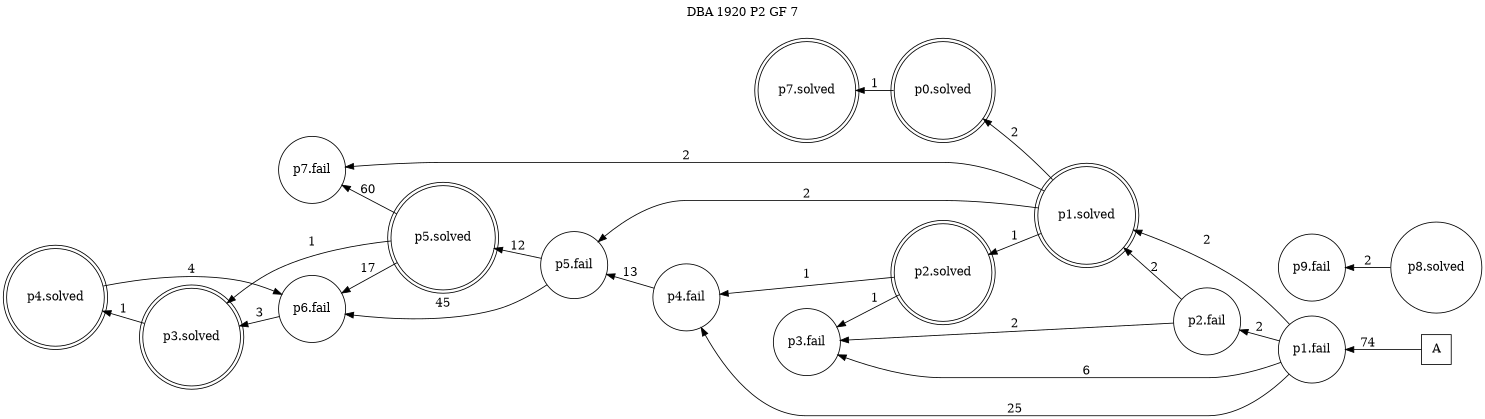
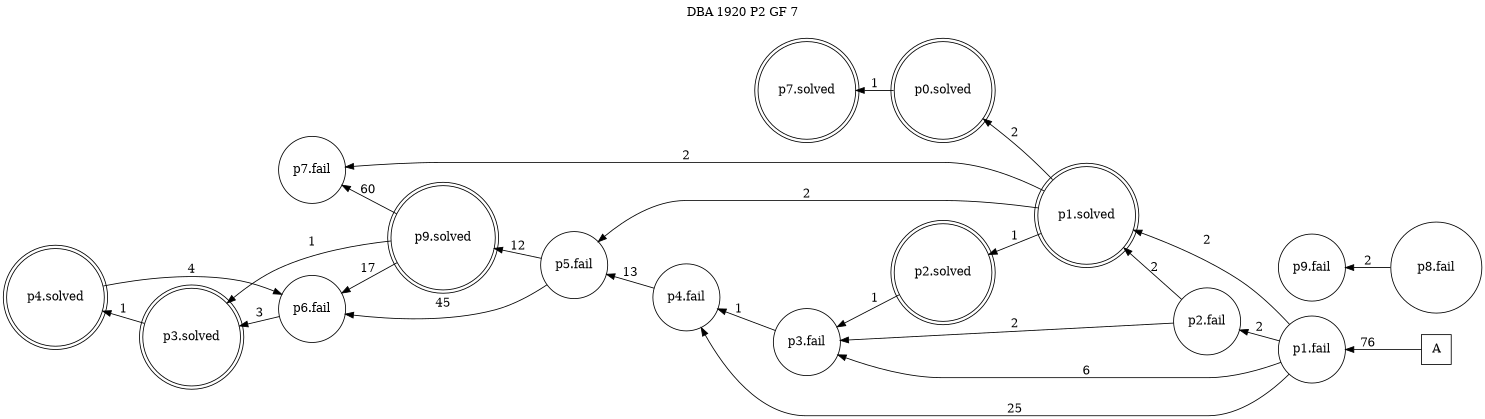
node "p5.solved": label "p5.solved" -> "p9.solved"
node "p8.solved": label "p8.solved" -> "p8.fail"
edge "p2.solved" -> "p4.fail": now "p3.fail" -> "p4.fail"
edge "A" -> "p1.fail": label "74" -> "76"
